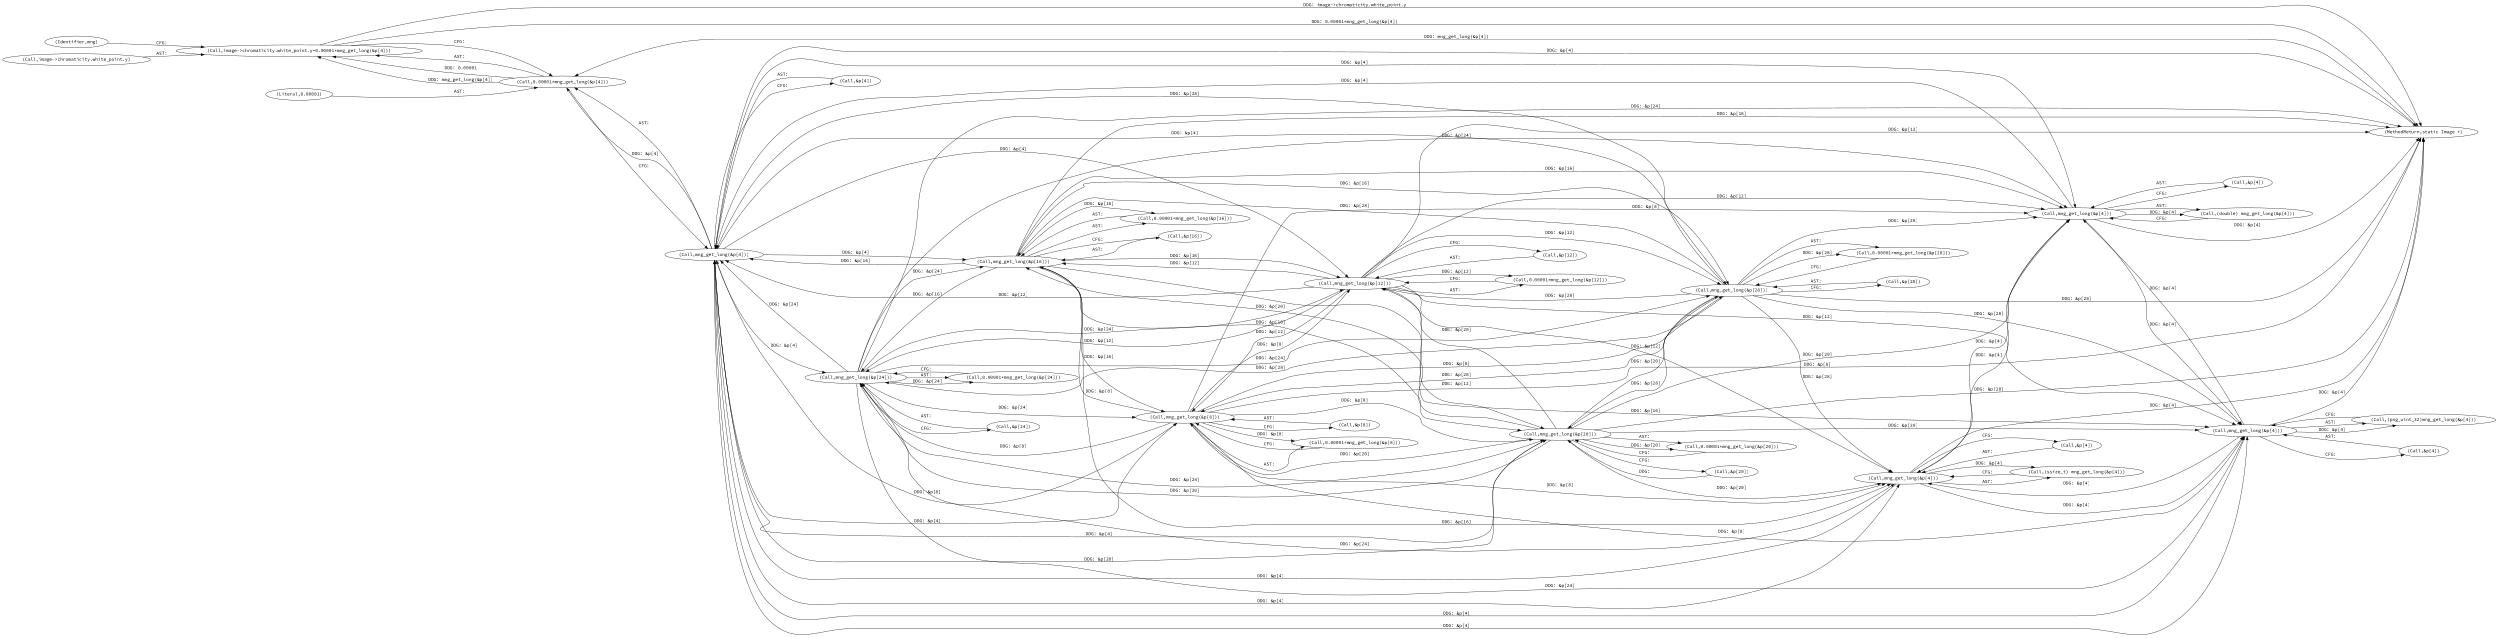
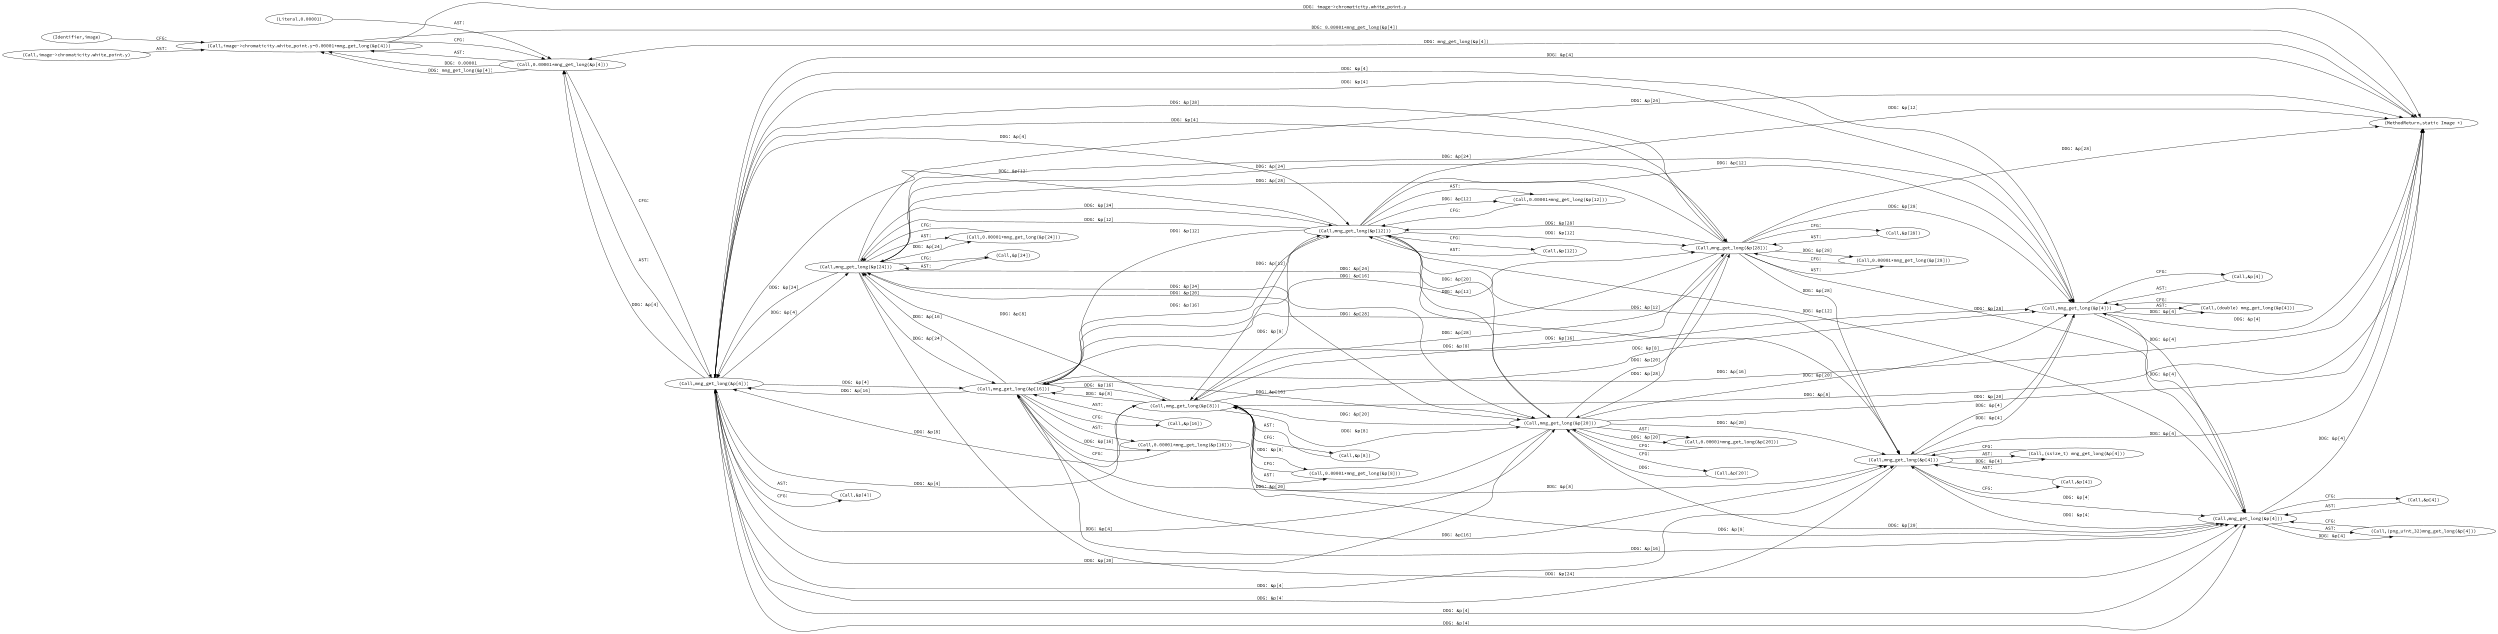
node "(Identifier,mng)": label "(Identifier,mng)" -> "(Identifier,image)"
edge "(Call,0.00001*mng_get_long(&p[16]))" -> "(Call,mng_get_long(&p[16]))": label "AST: " -> "CFG: "
edge "(Call,mng_get_long(&p[24]))" -> "(Call,mng_get_long(&p[8]))": removed, label "DDG: &p[24]"
